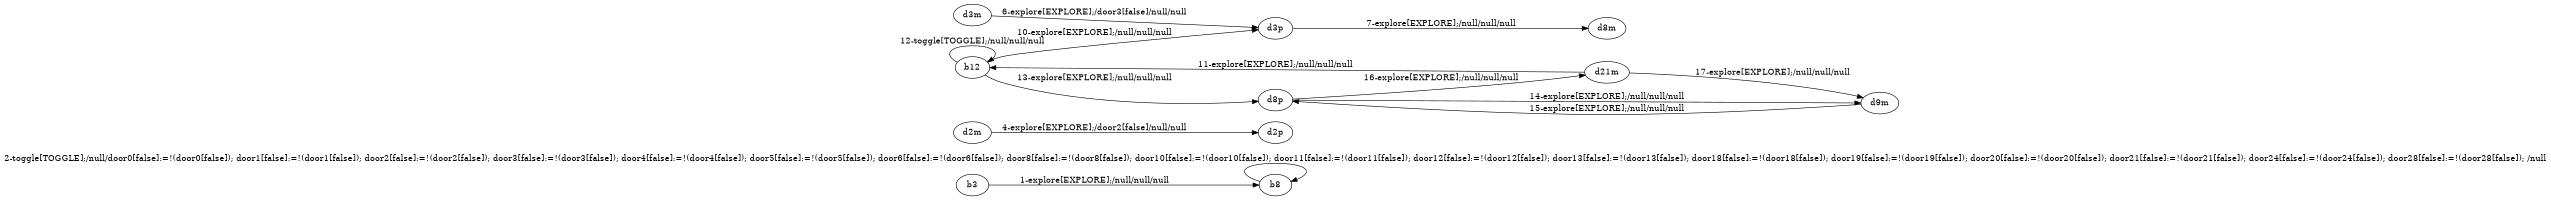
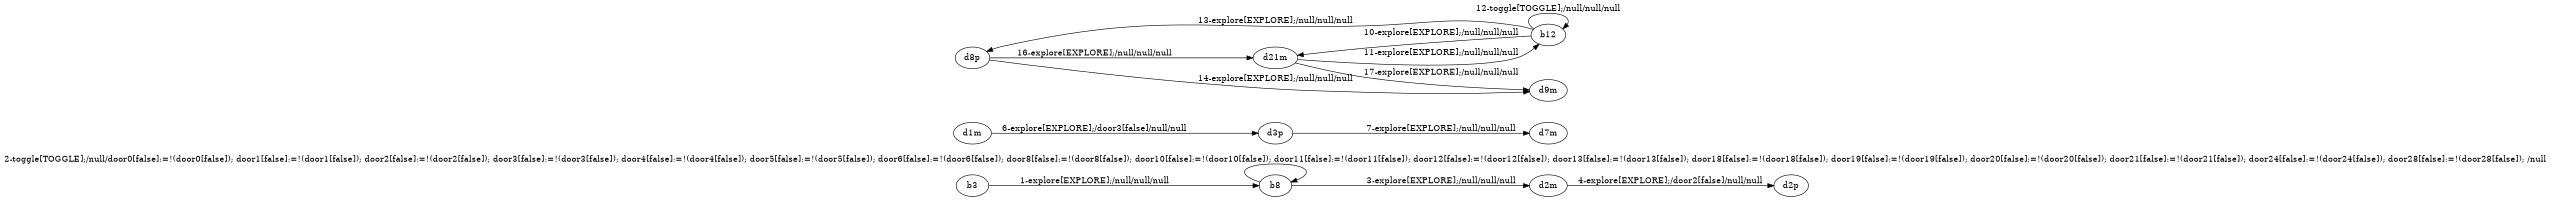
node "d3m": label "d3m" -> "d1m"
node "d8m": label "d8m" -> "d7m"
edge "b12" -> "d3p": now "b12" -> "d21m"
edge "d9m" -> "d8p": removed, label "15-explore[EXPLORE];/null/null/null"
edge "b8" -> "d2m": added, label "3-explore[EXPLORE];/null/null/null"
